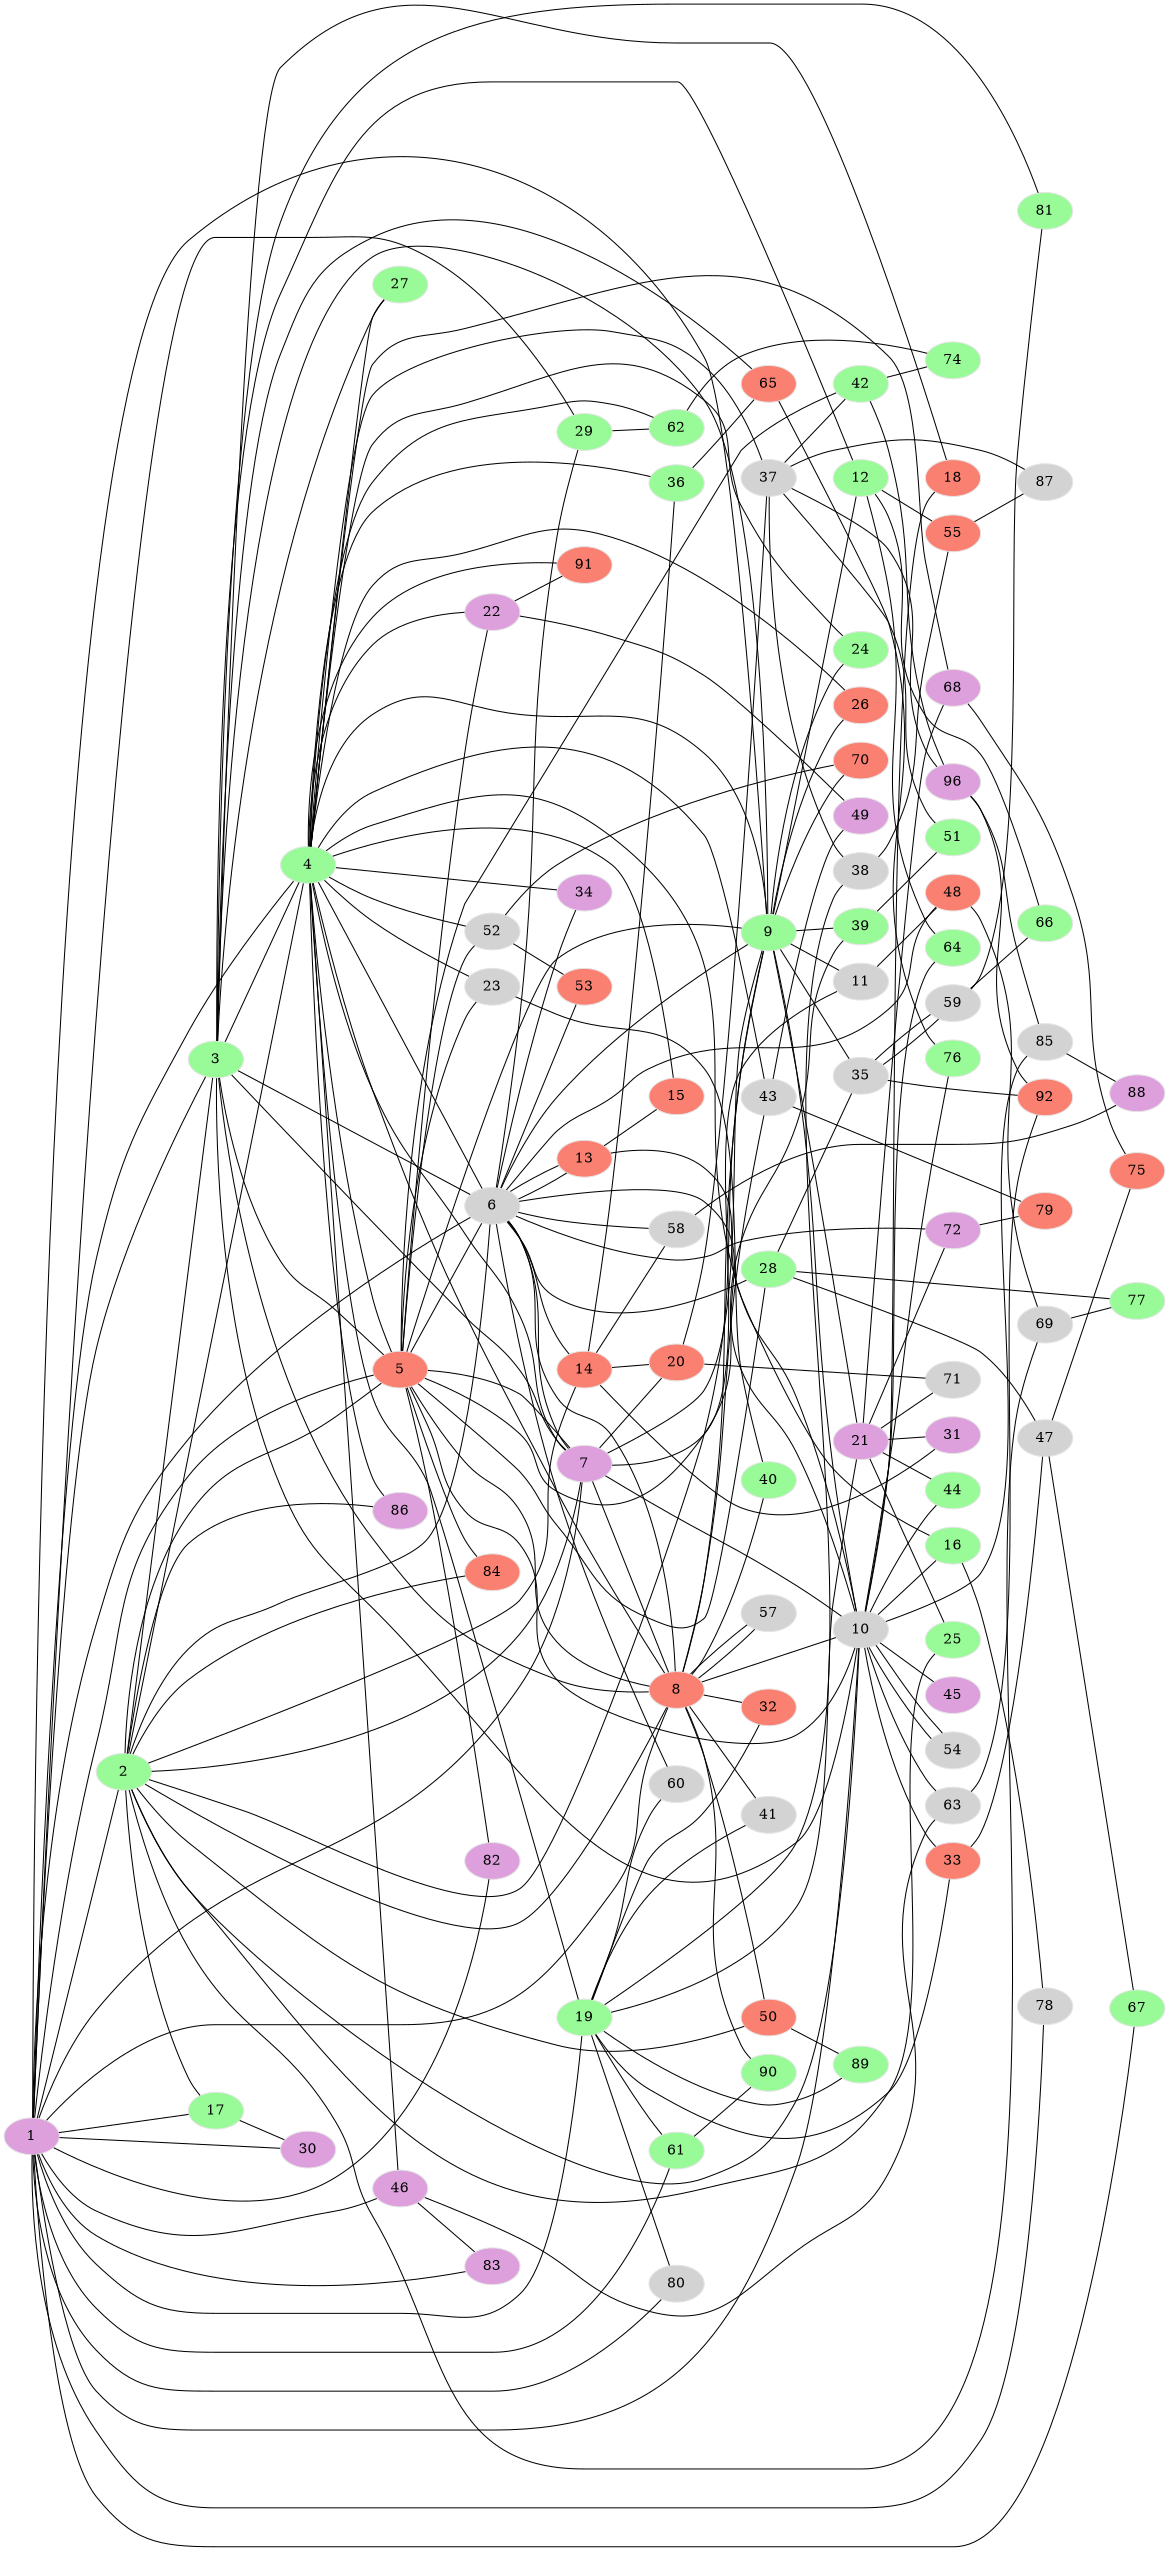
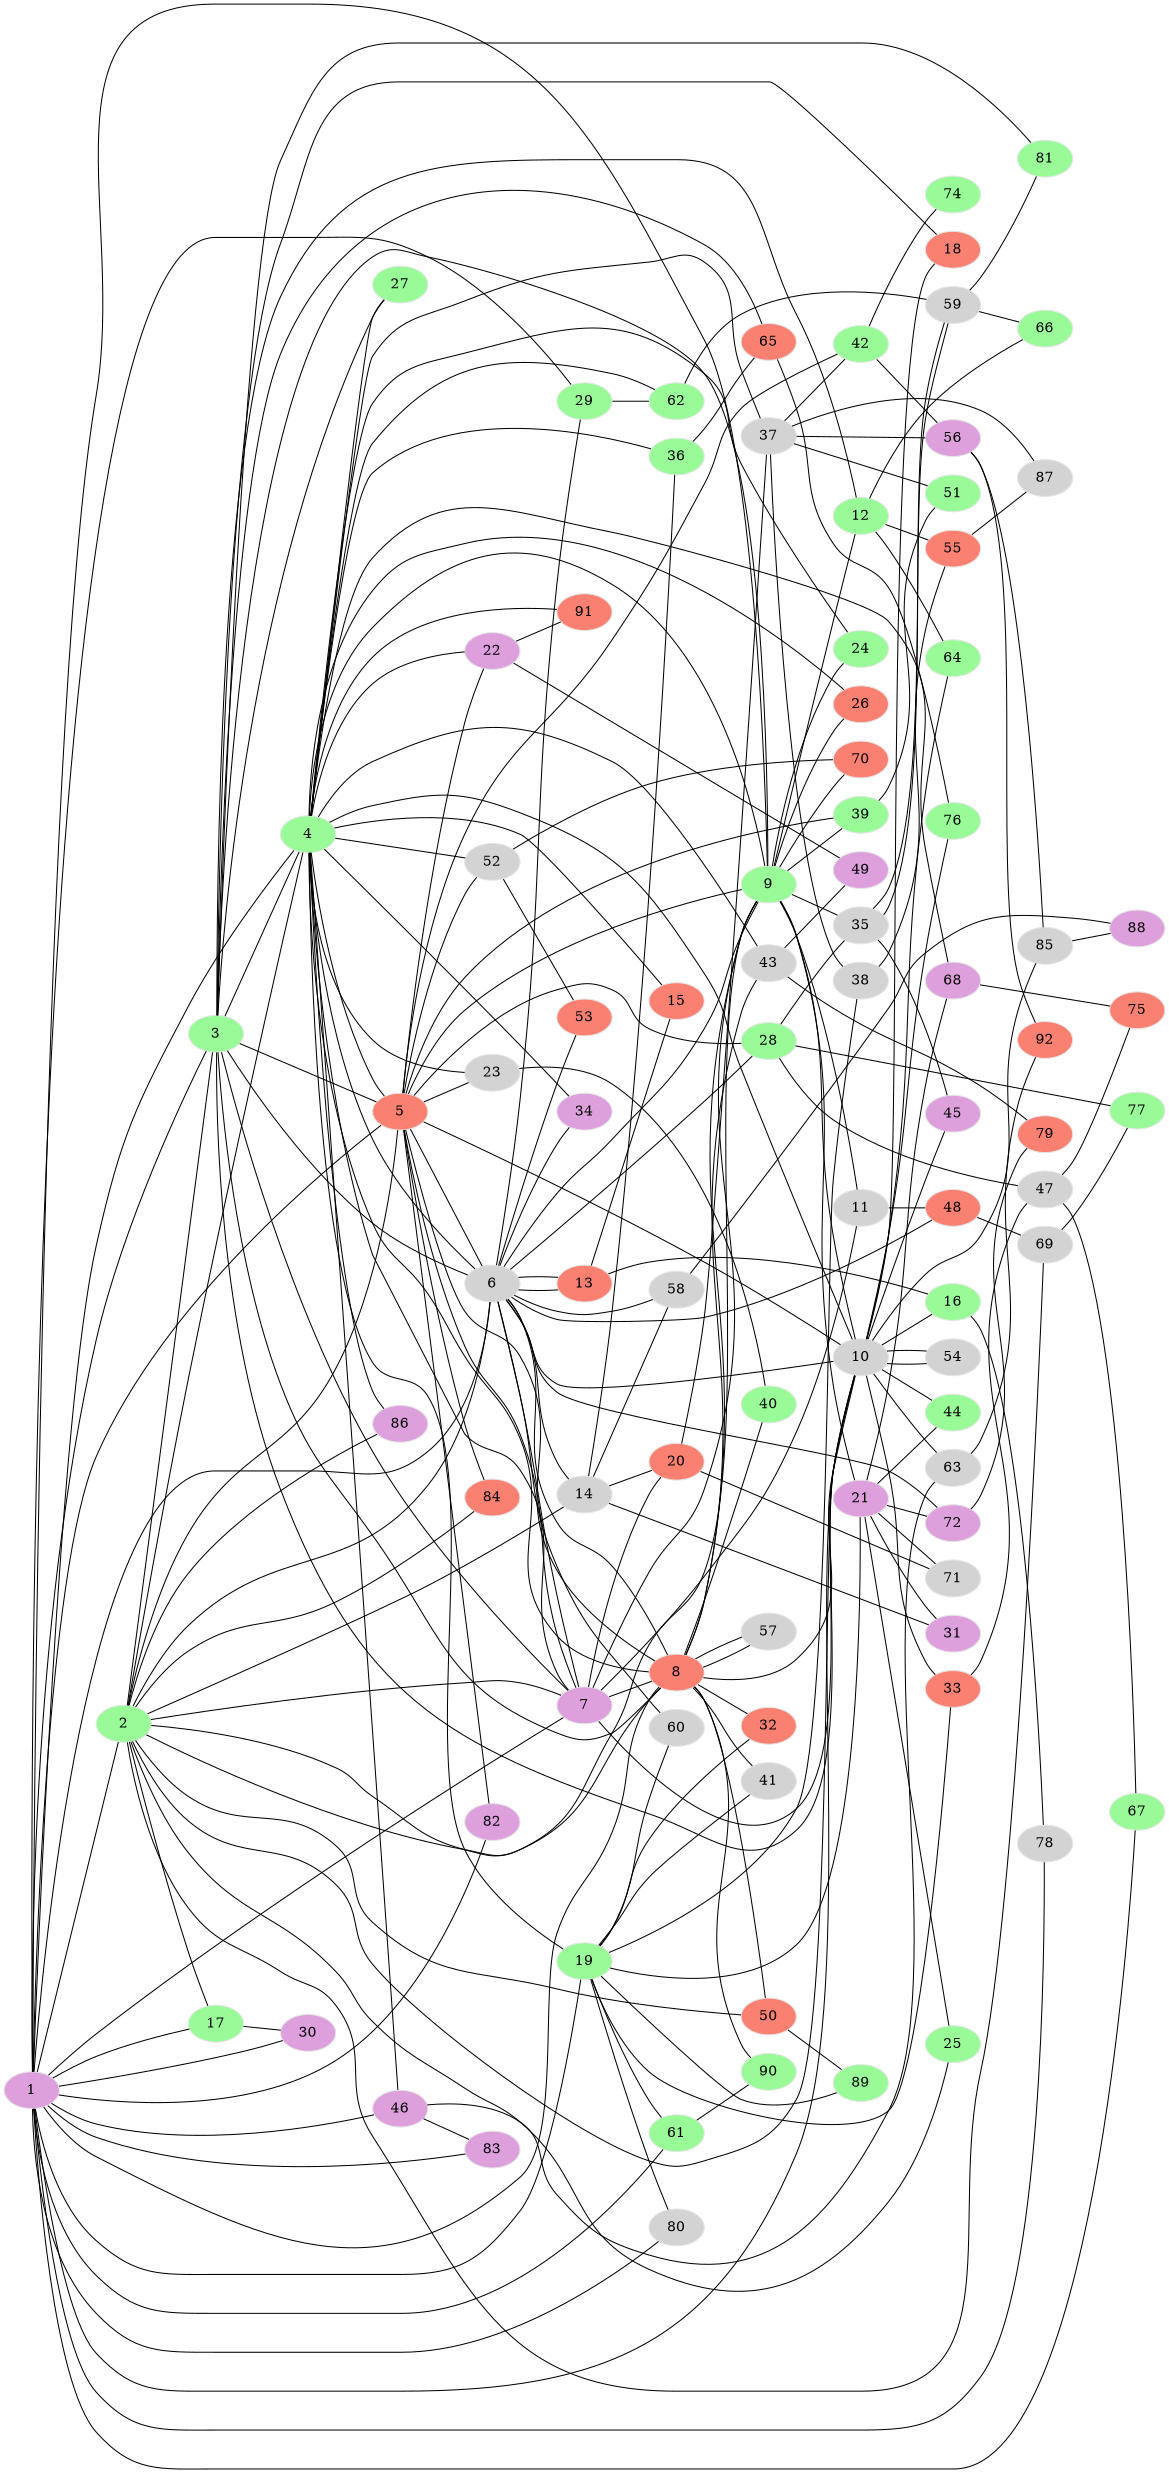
edge "74" -- "62": now "59" -- "62"
node "96": label "96" -> "56"
edge "35" -- "92": now "35" -- "45"
node "14": fillcolor salmon -> lightgrey
